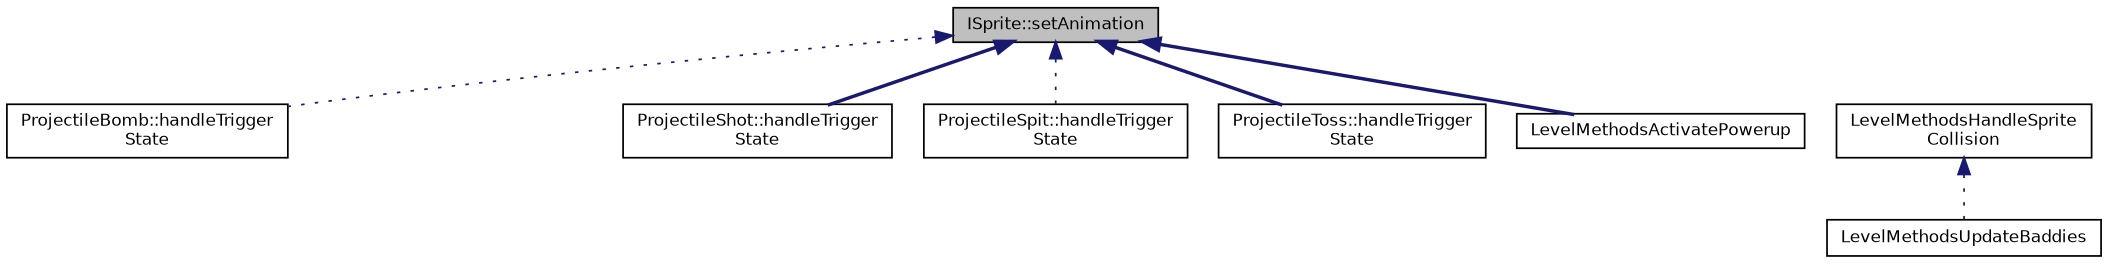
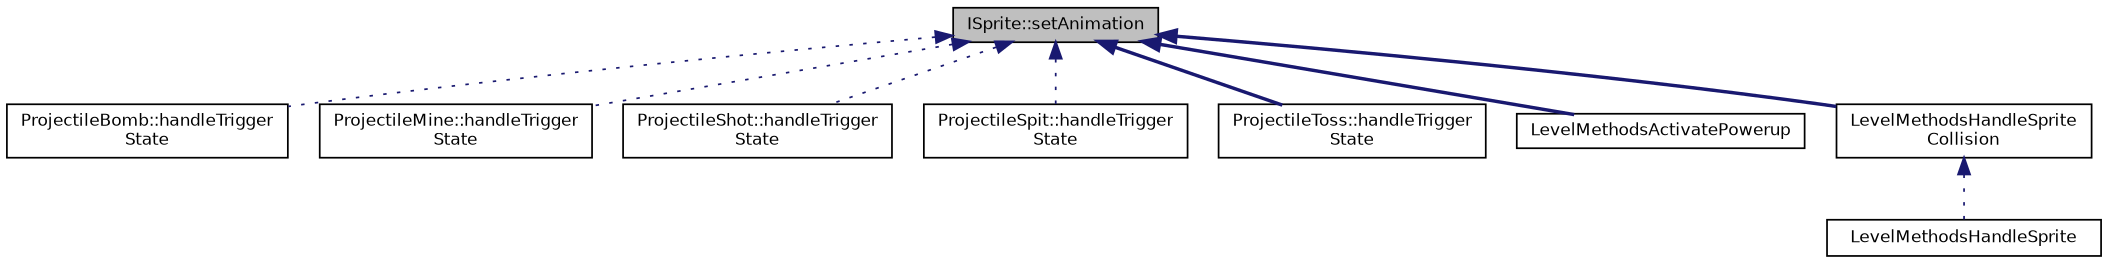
edge "LevelMethodsHandleSprite Collision" -> "ISprite::setAnimation": added
edge "ProjectileShot::handleTrigger State" -> "ISprite::setAnimation": style bold -> dotted
node "ProjectileMine::handleTrigger State": added
node "LevelMethodsUpdateBaddies": label "LevelMethodsUpdateBaddies" -> "LevelMethodsHandleSprite"
